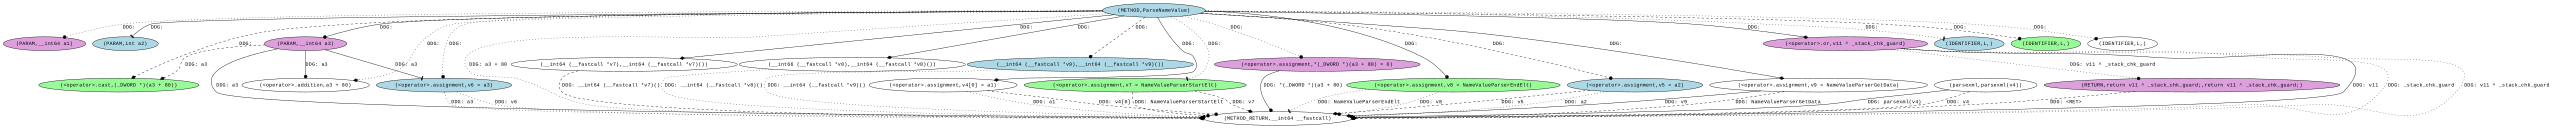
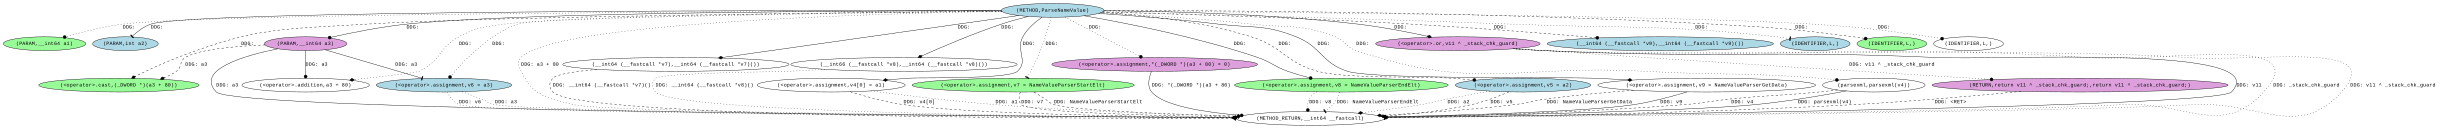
node "(PARAM,__int64 a1)": fillcolor plum -> palegreen
edge "(METHOD,ParseNameValue)" -> "(parsexml,parsexml(v4))": added, label "DDG:"
edge "(__int64 (__fastcall *v9),__int64 (__fastcall *v9)())" -> "(METHOD_RETURN,__int64 __fastcall)": removed, label "DDG: __int64 (__fastcall *v9)()"
